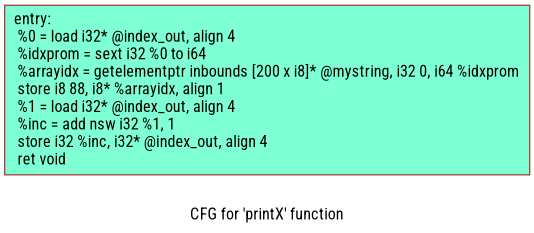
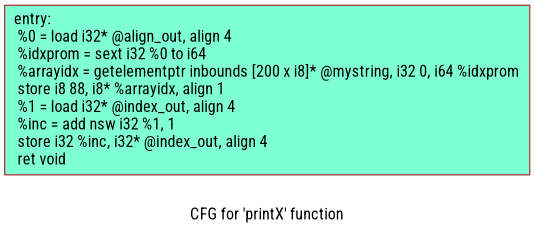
node "entry:": text "%0 = load i32* @index_out, align 4" -> "%0 = load i32* @align_out, align 4"
